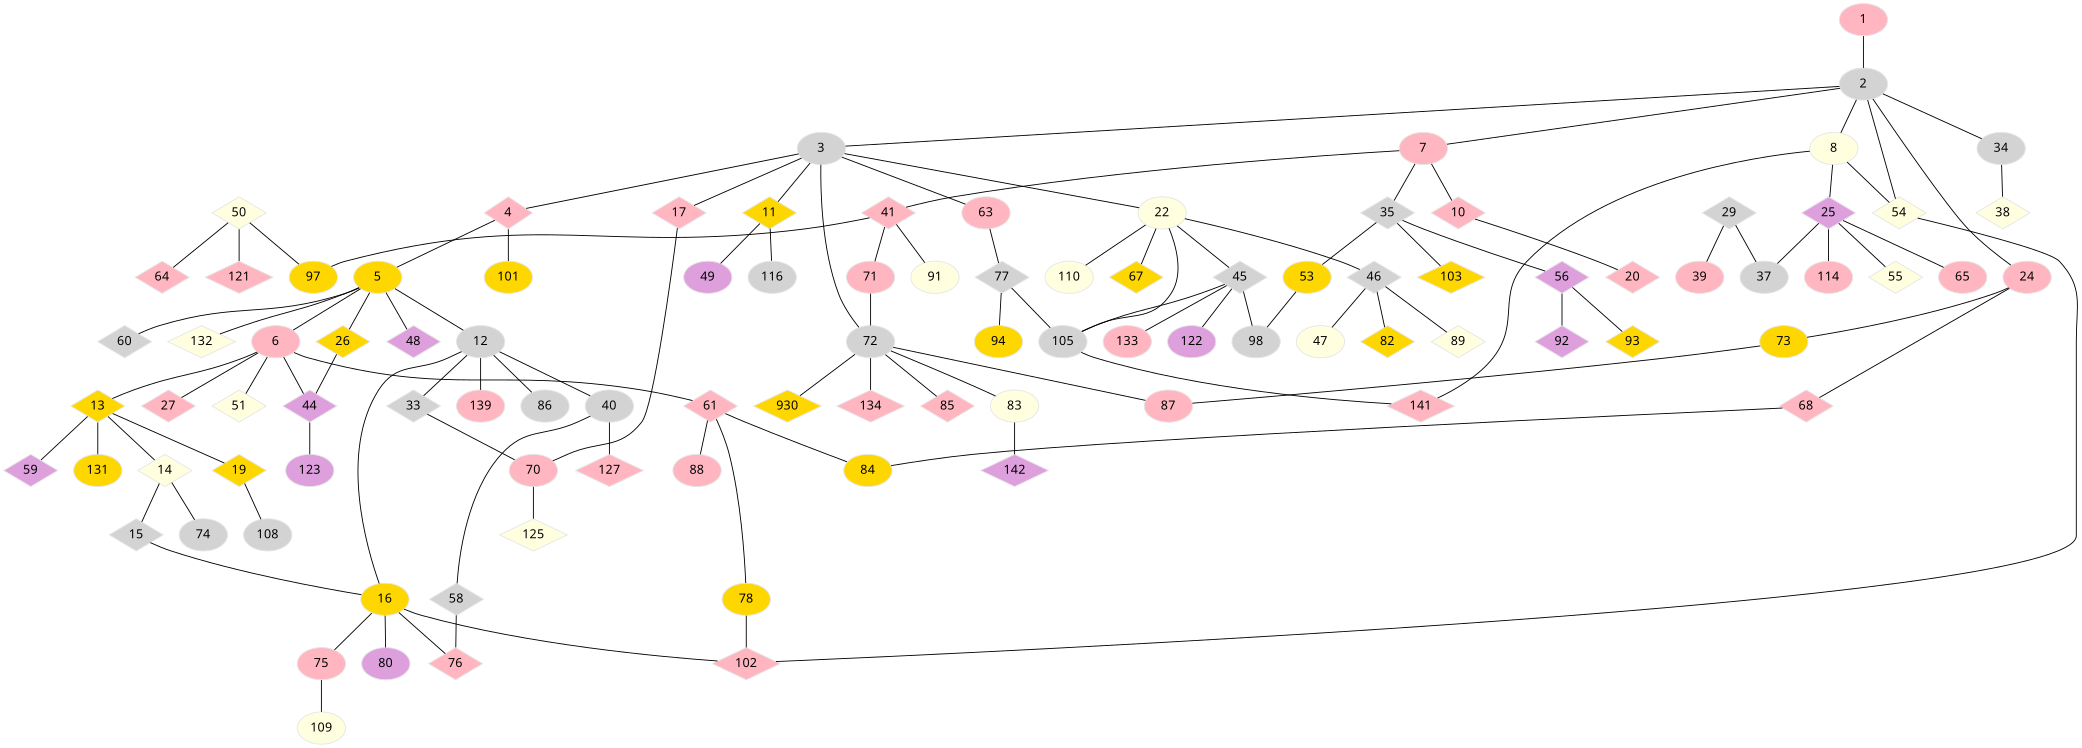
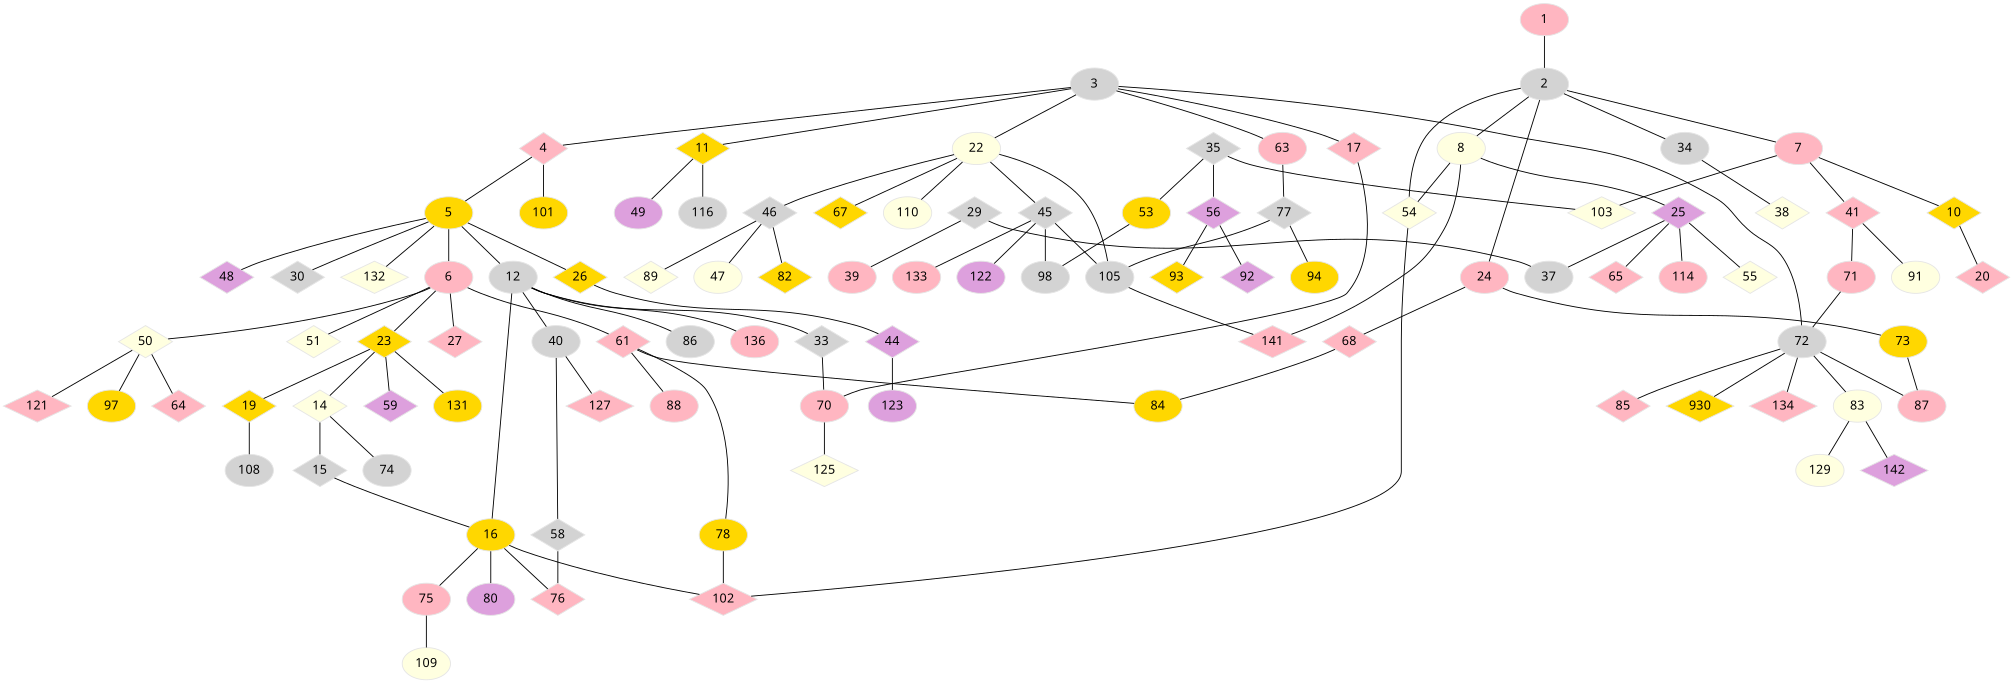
edge "2" -- "3": removed
edge "7" -- "35": now "7" -- "103"
node "10": fillcolor lightpink -> gold
edge "41" -- "97": removed
node "103": fillcolor gold -> lightyellow
node "65": shape ellipse -> diamond
node "60": label "60" -> "30"
edge "6" -- "44": now "6" -- "50"
node "13": label "13" -> "23"
node "139": label "139" -> "136"
node "129": added
